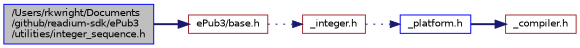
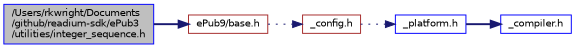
node "ePub3/base.h": label "ePub3/base.h" -> "ePub9/base.h"
node "_integer.h": label "_integer.h" -> "_config.h"
node "_compiler.h": color brown -> blue
